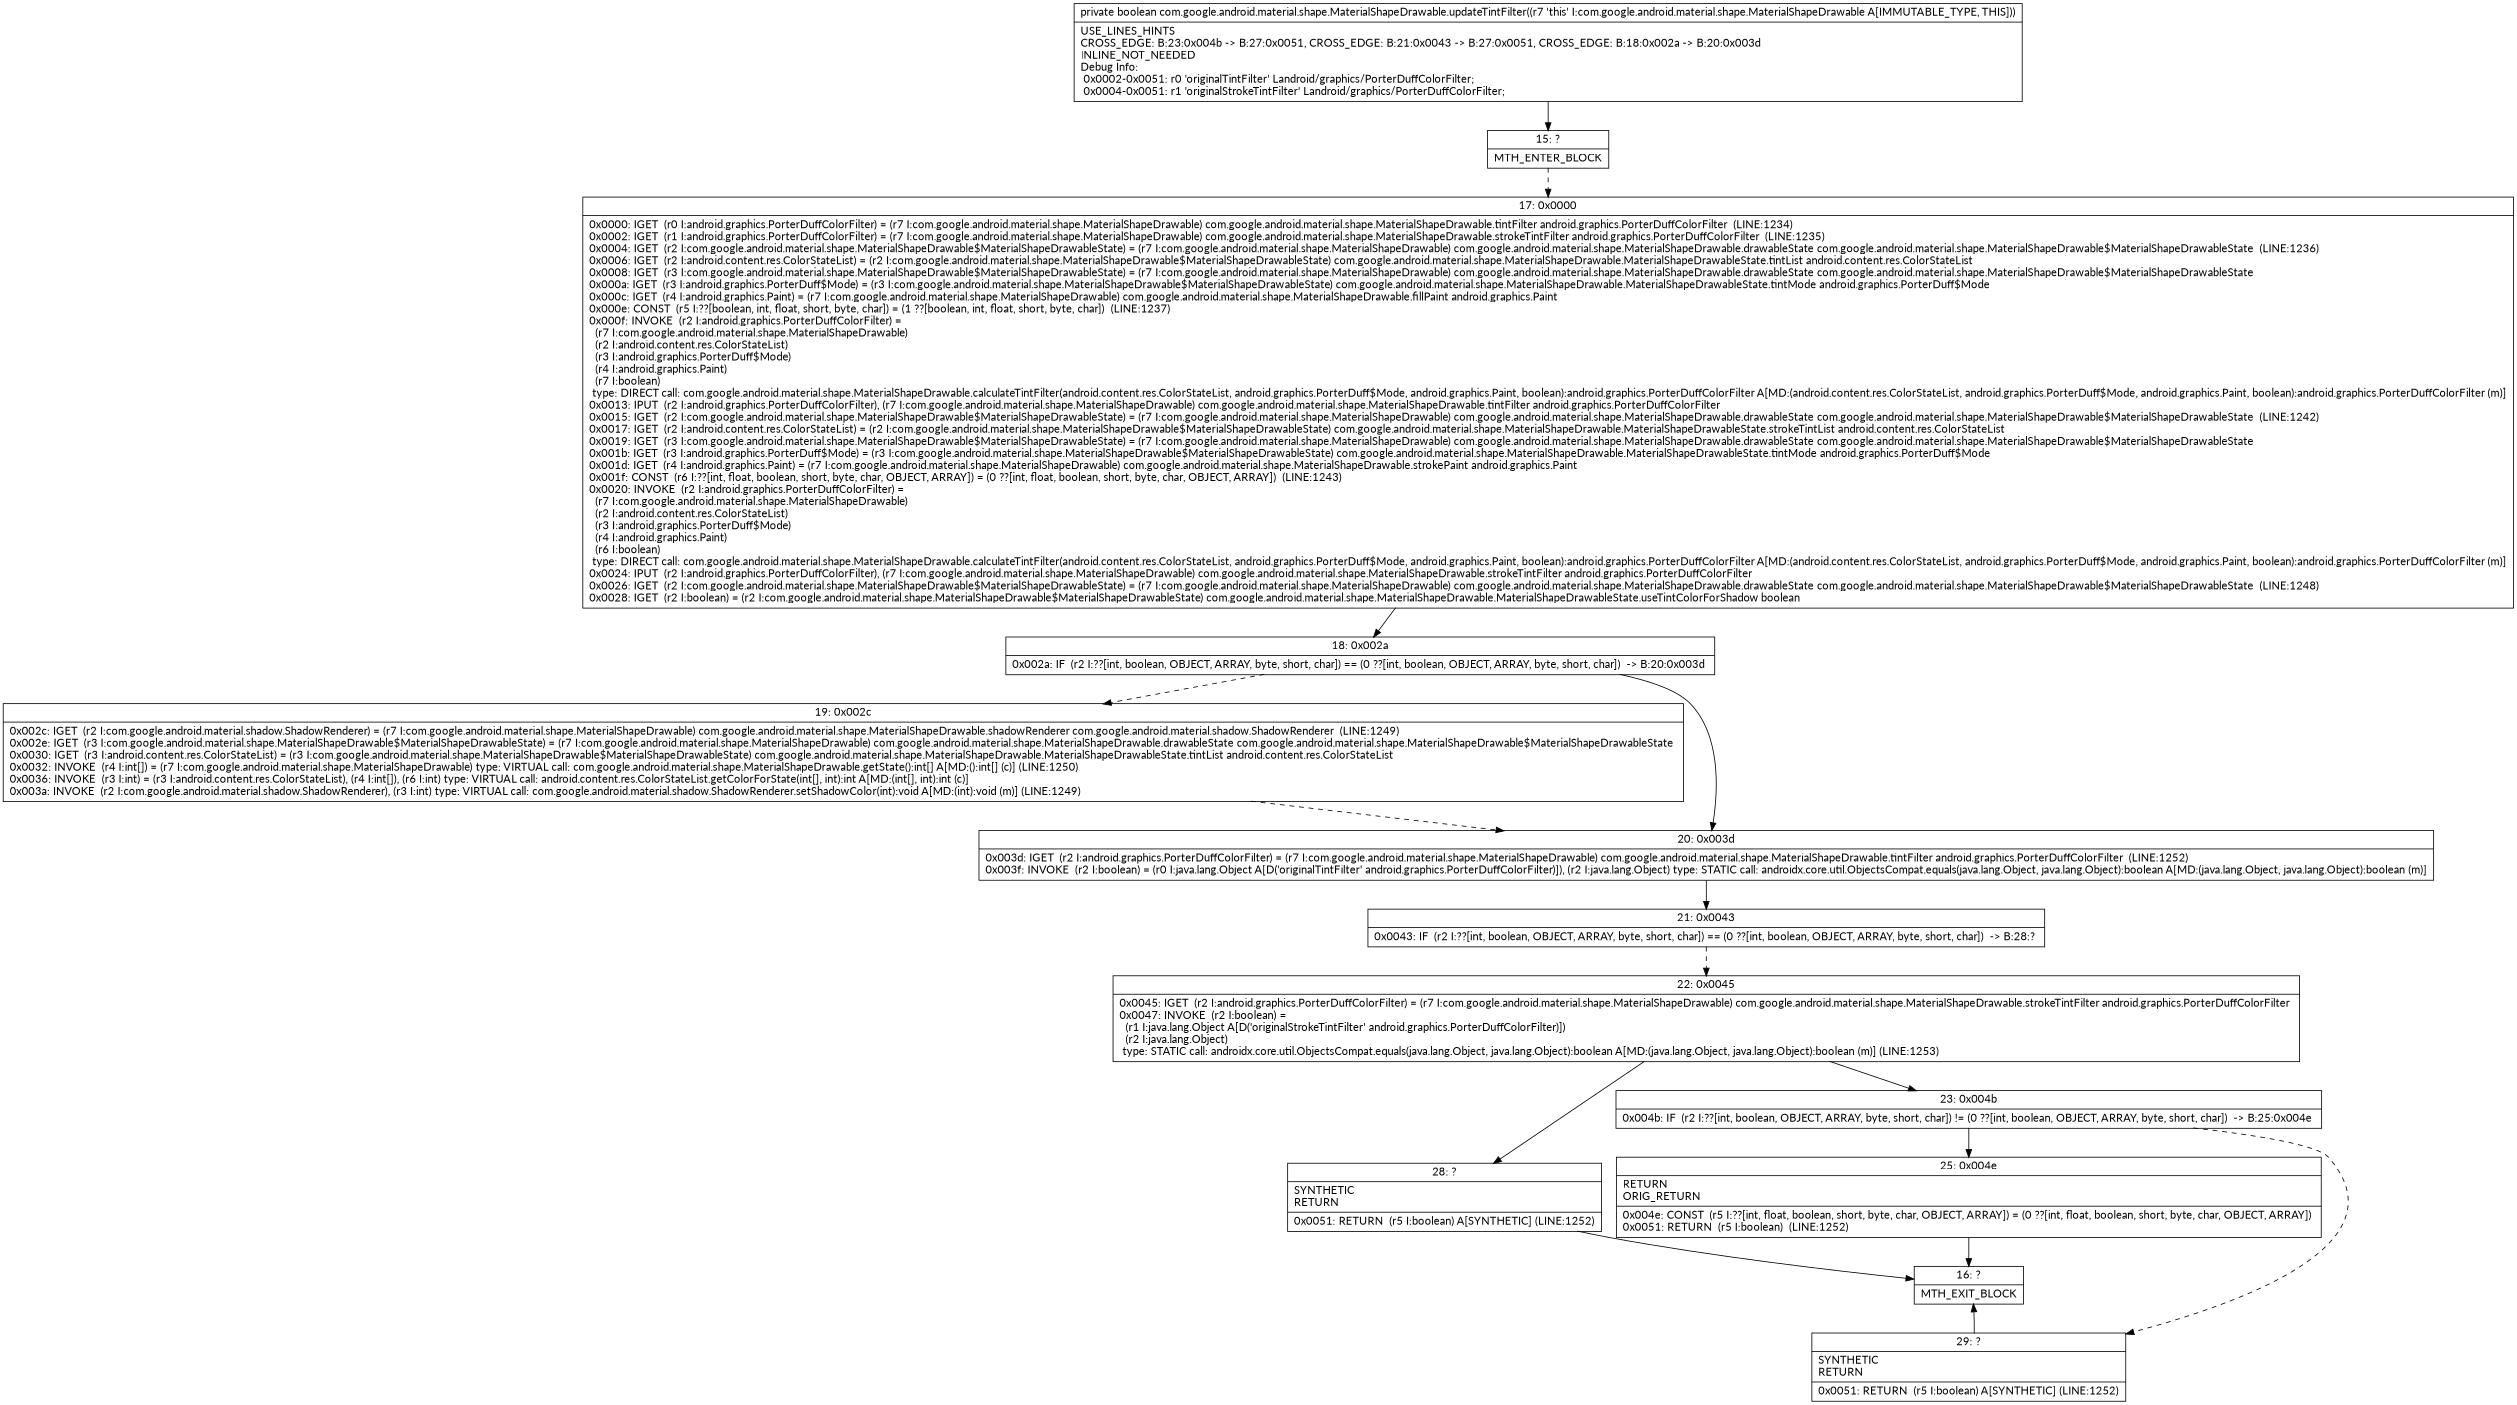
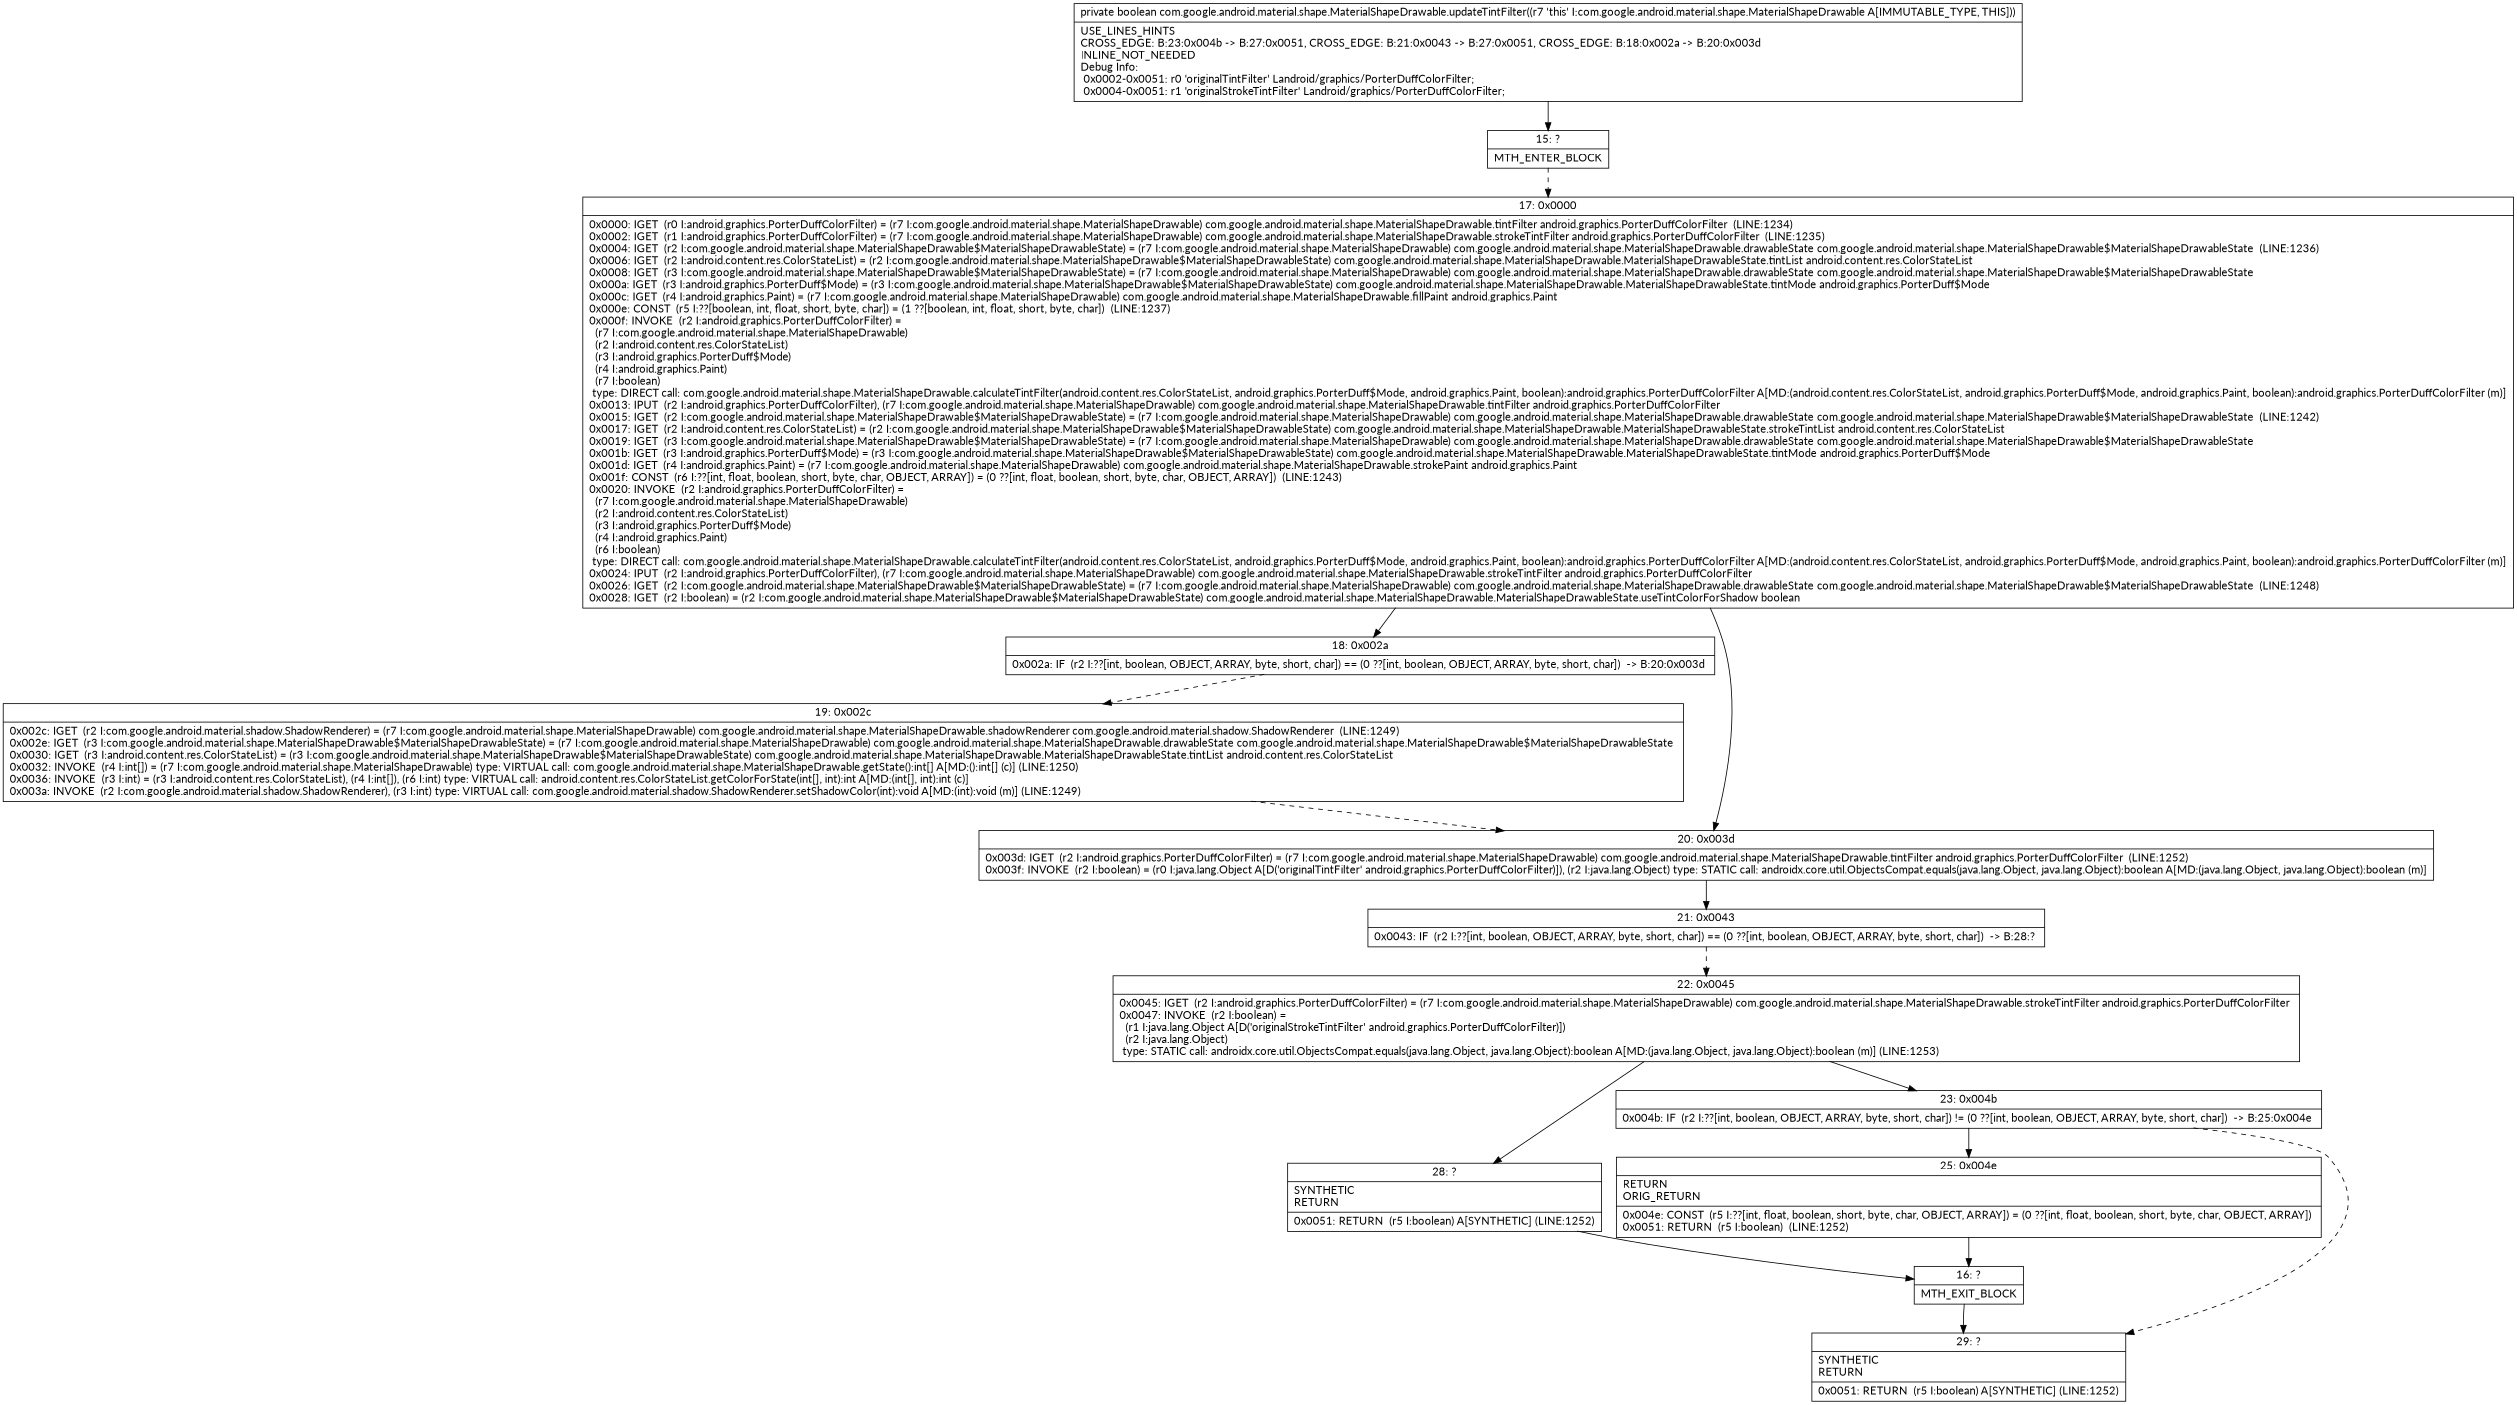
edge "18: 0x002a" -> "20: 0x003d": now "17: 0x0000" -> "20: 0x003d"
edge "29: ?" -> "16: ?": reversed
